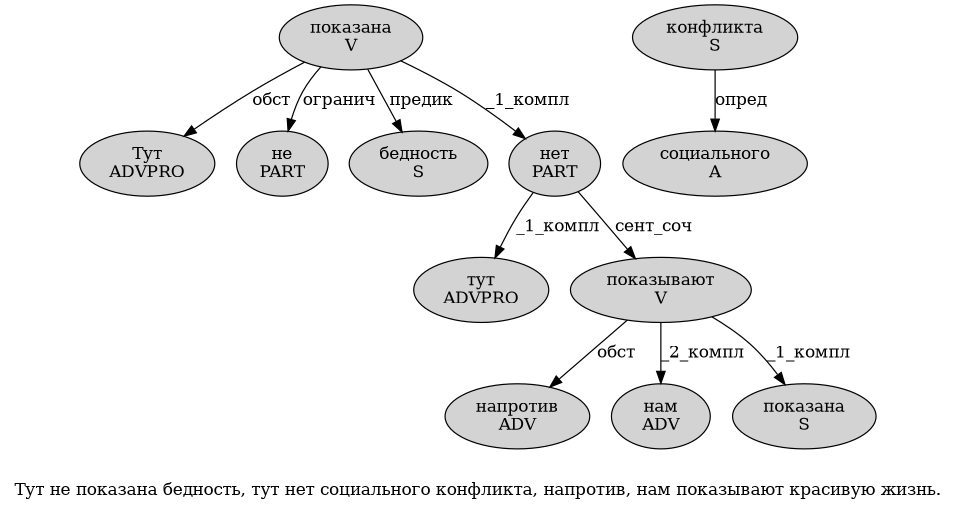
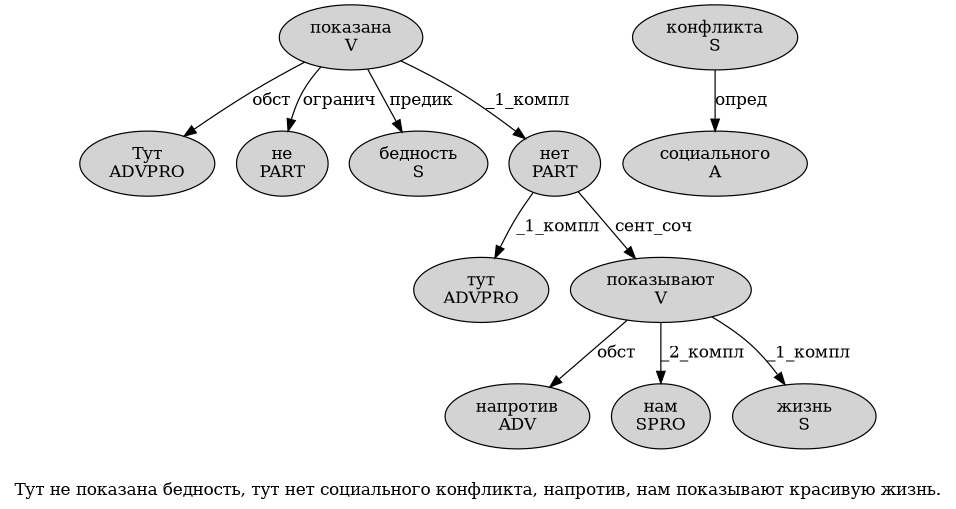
node "нам ADV": label "нам ADV" -> "нам SPRO"
node "показана S": label "показана S" -> "жизнь S"
